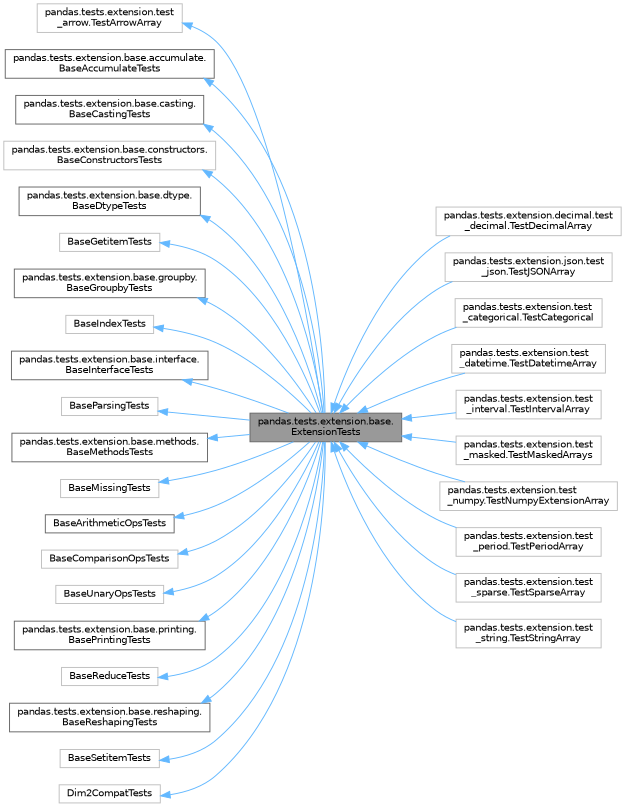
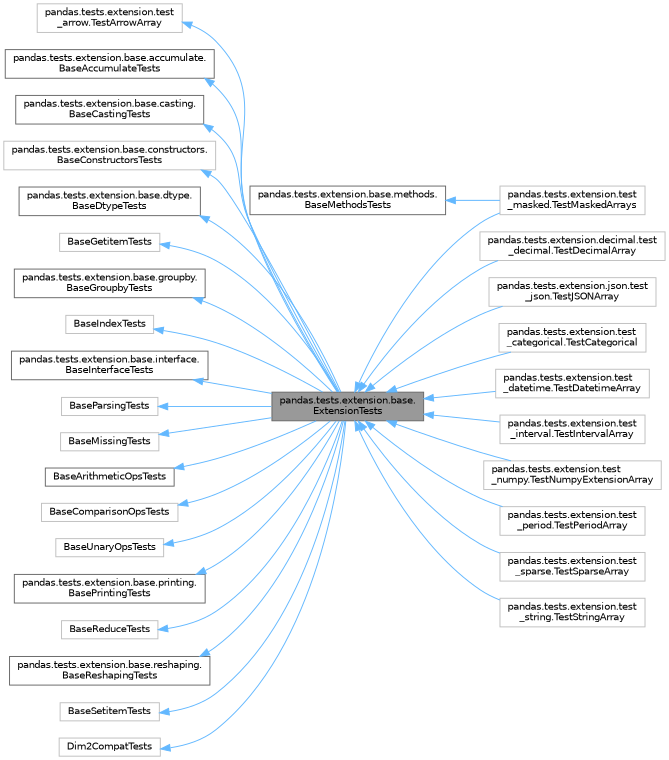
edge "pandas.tests.extension.base. ExtensionTests" -> "pandas.tests.extension.base.methods. BaseMethodsTests": now "pandas.tests.extension.test _masked.TestMaskedArrays" -> "pandas.tests.extension.base.methods. BaseMethodsTests"
